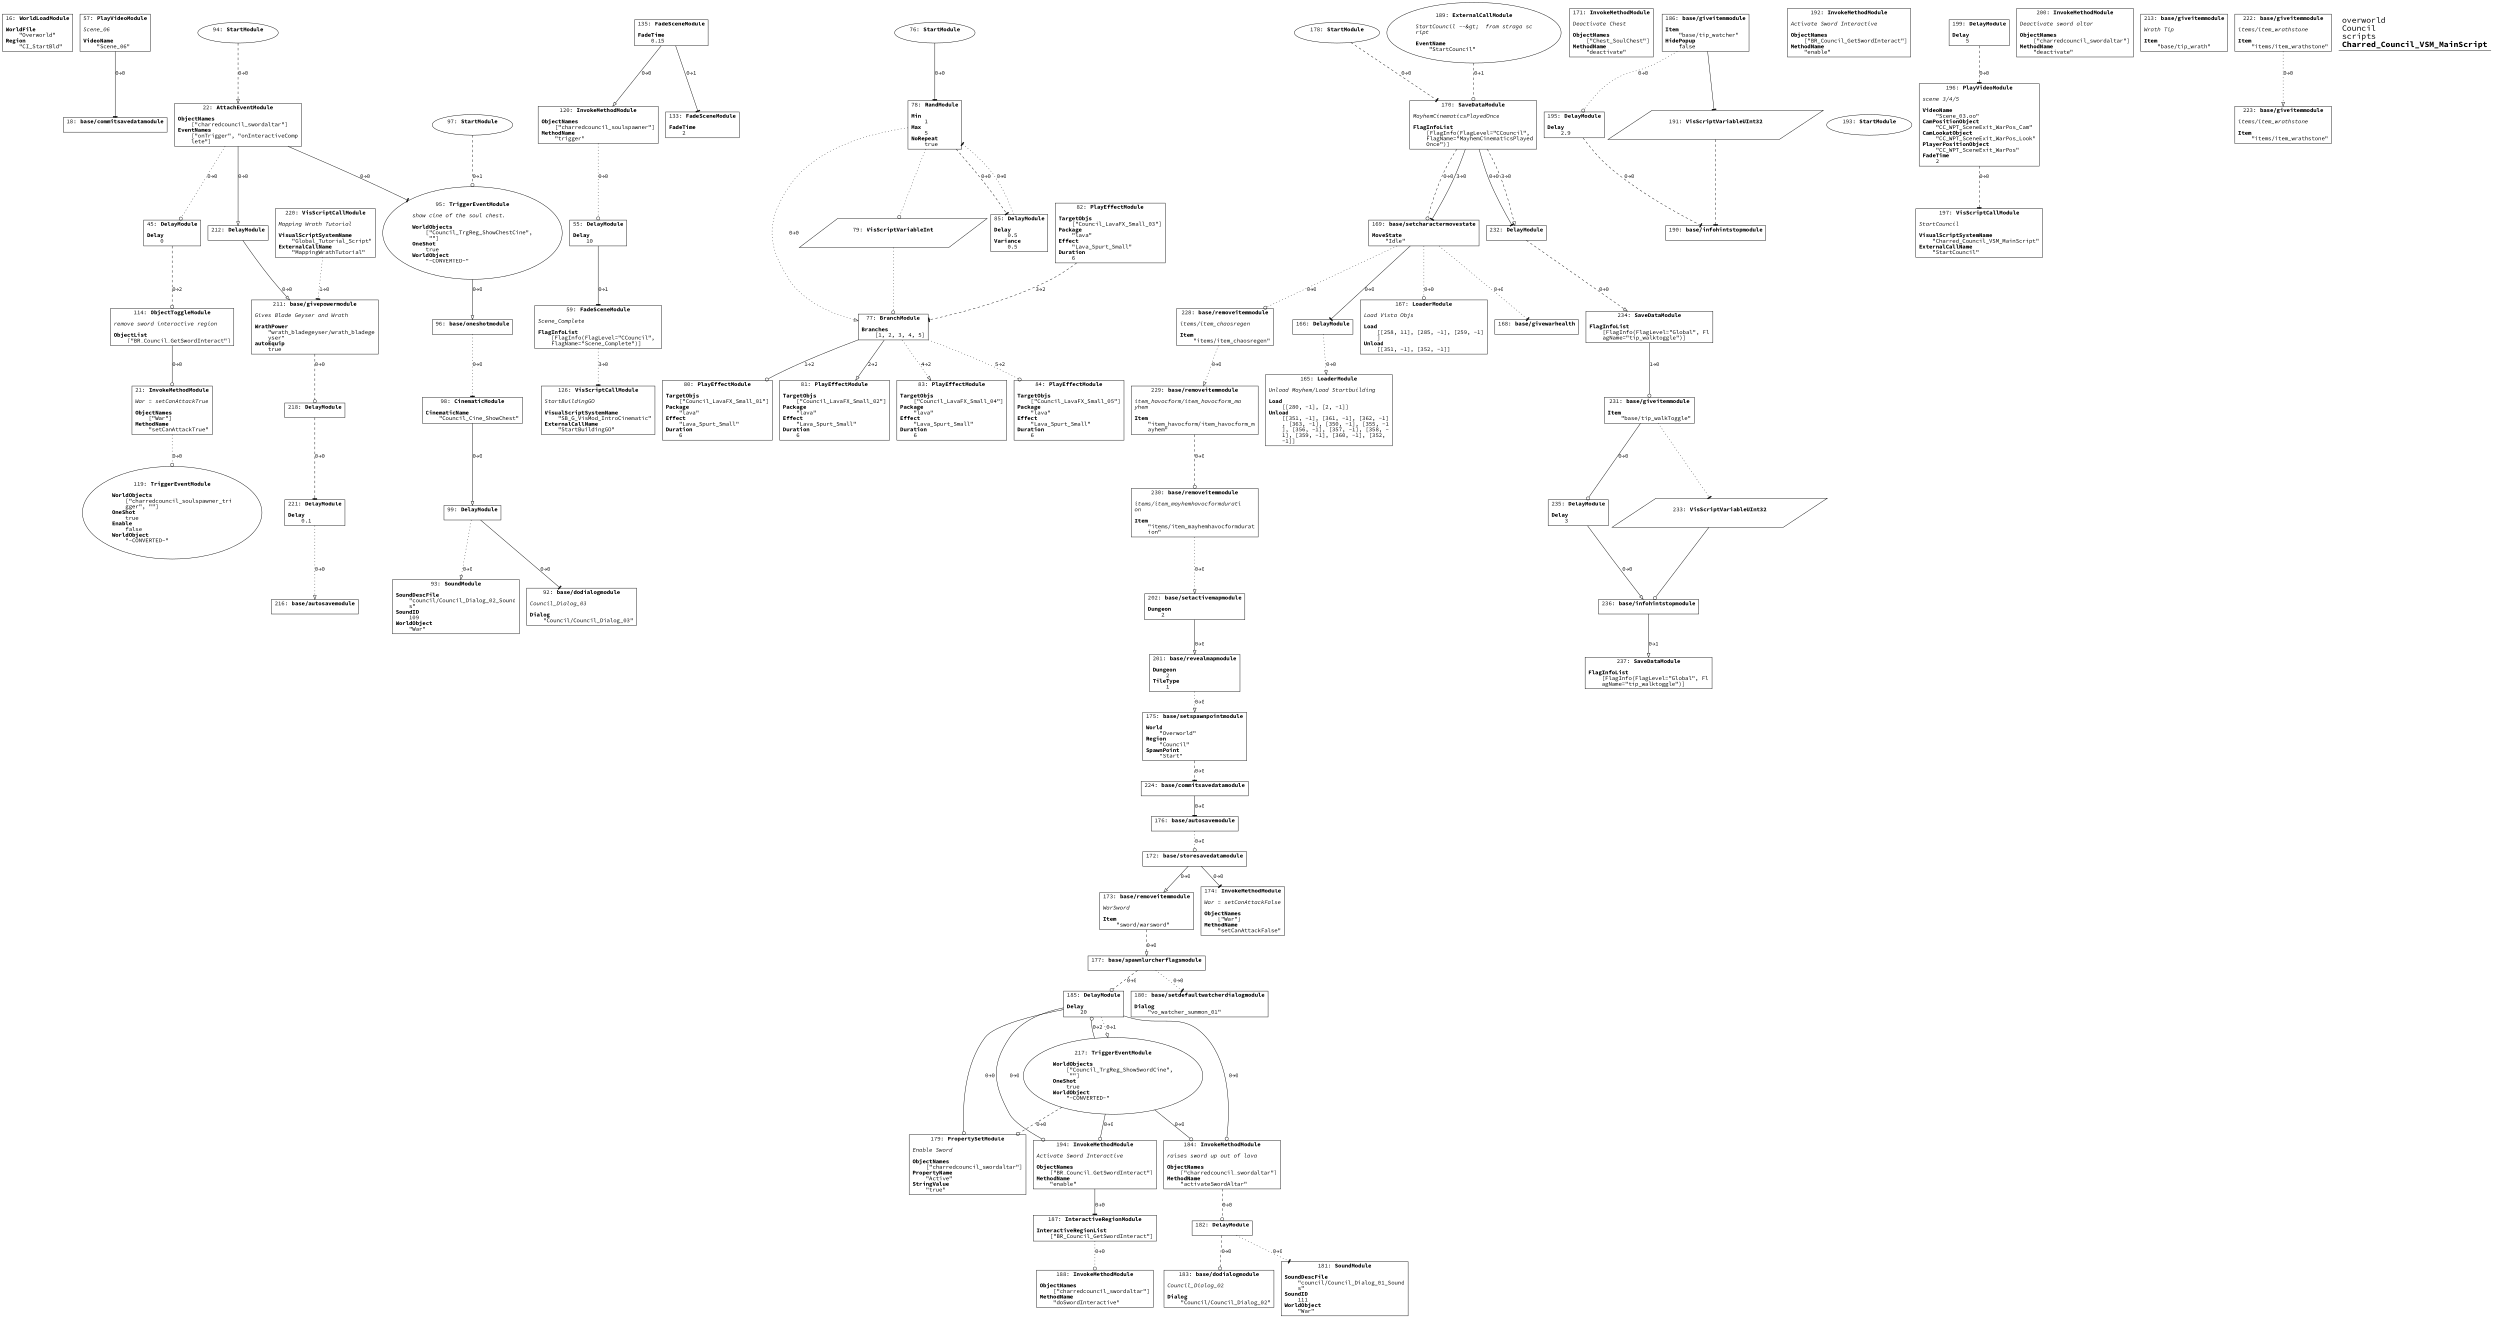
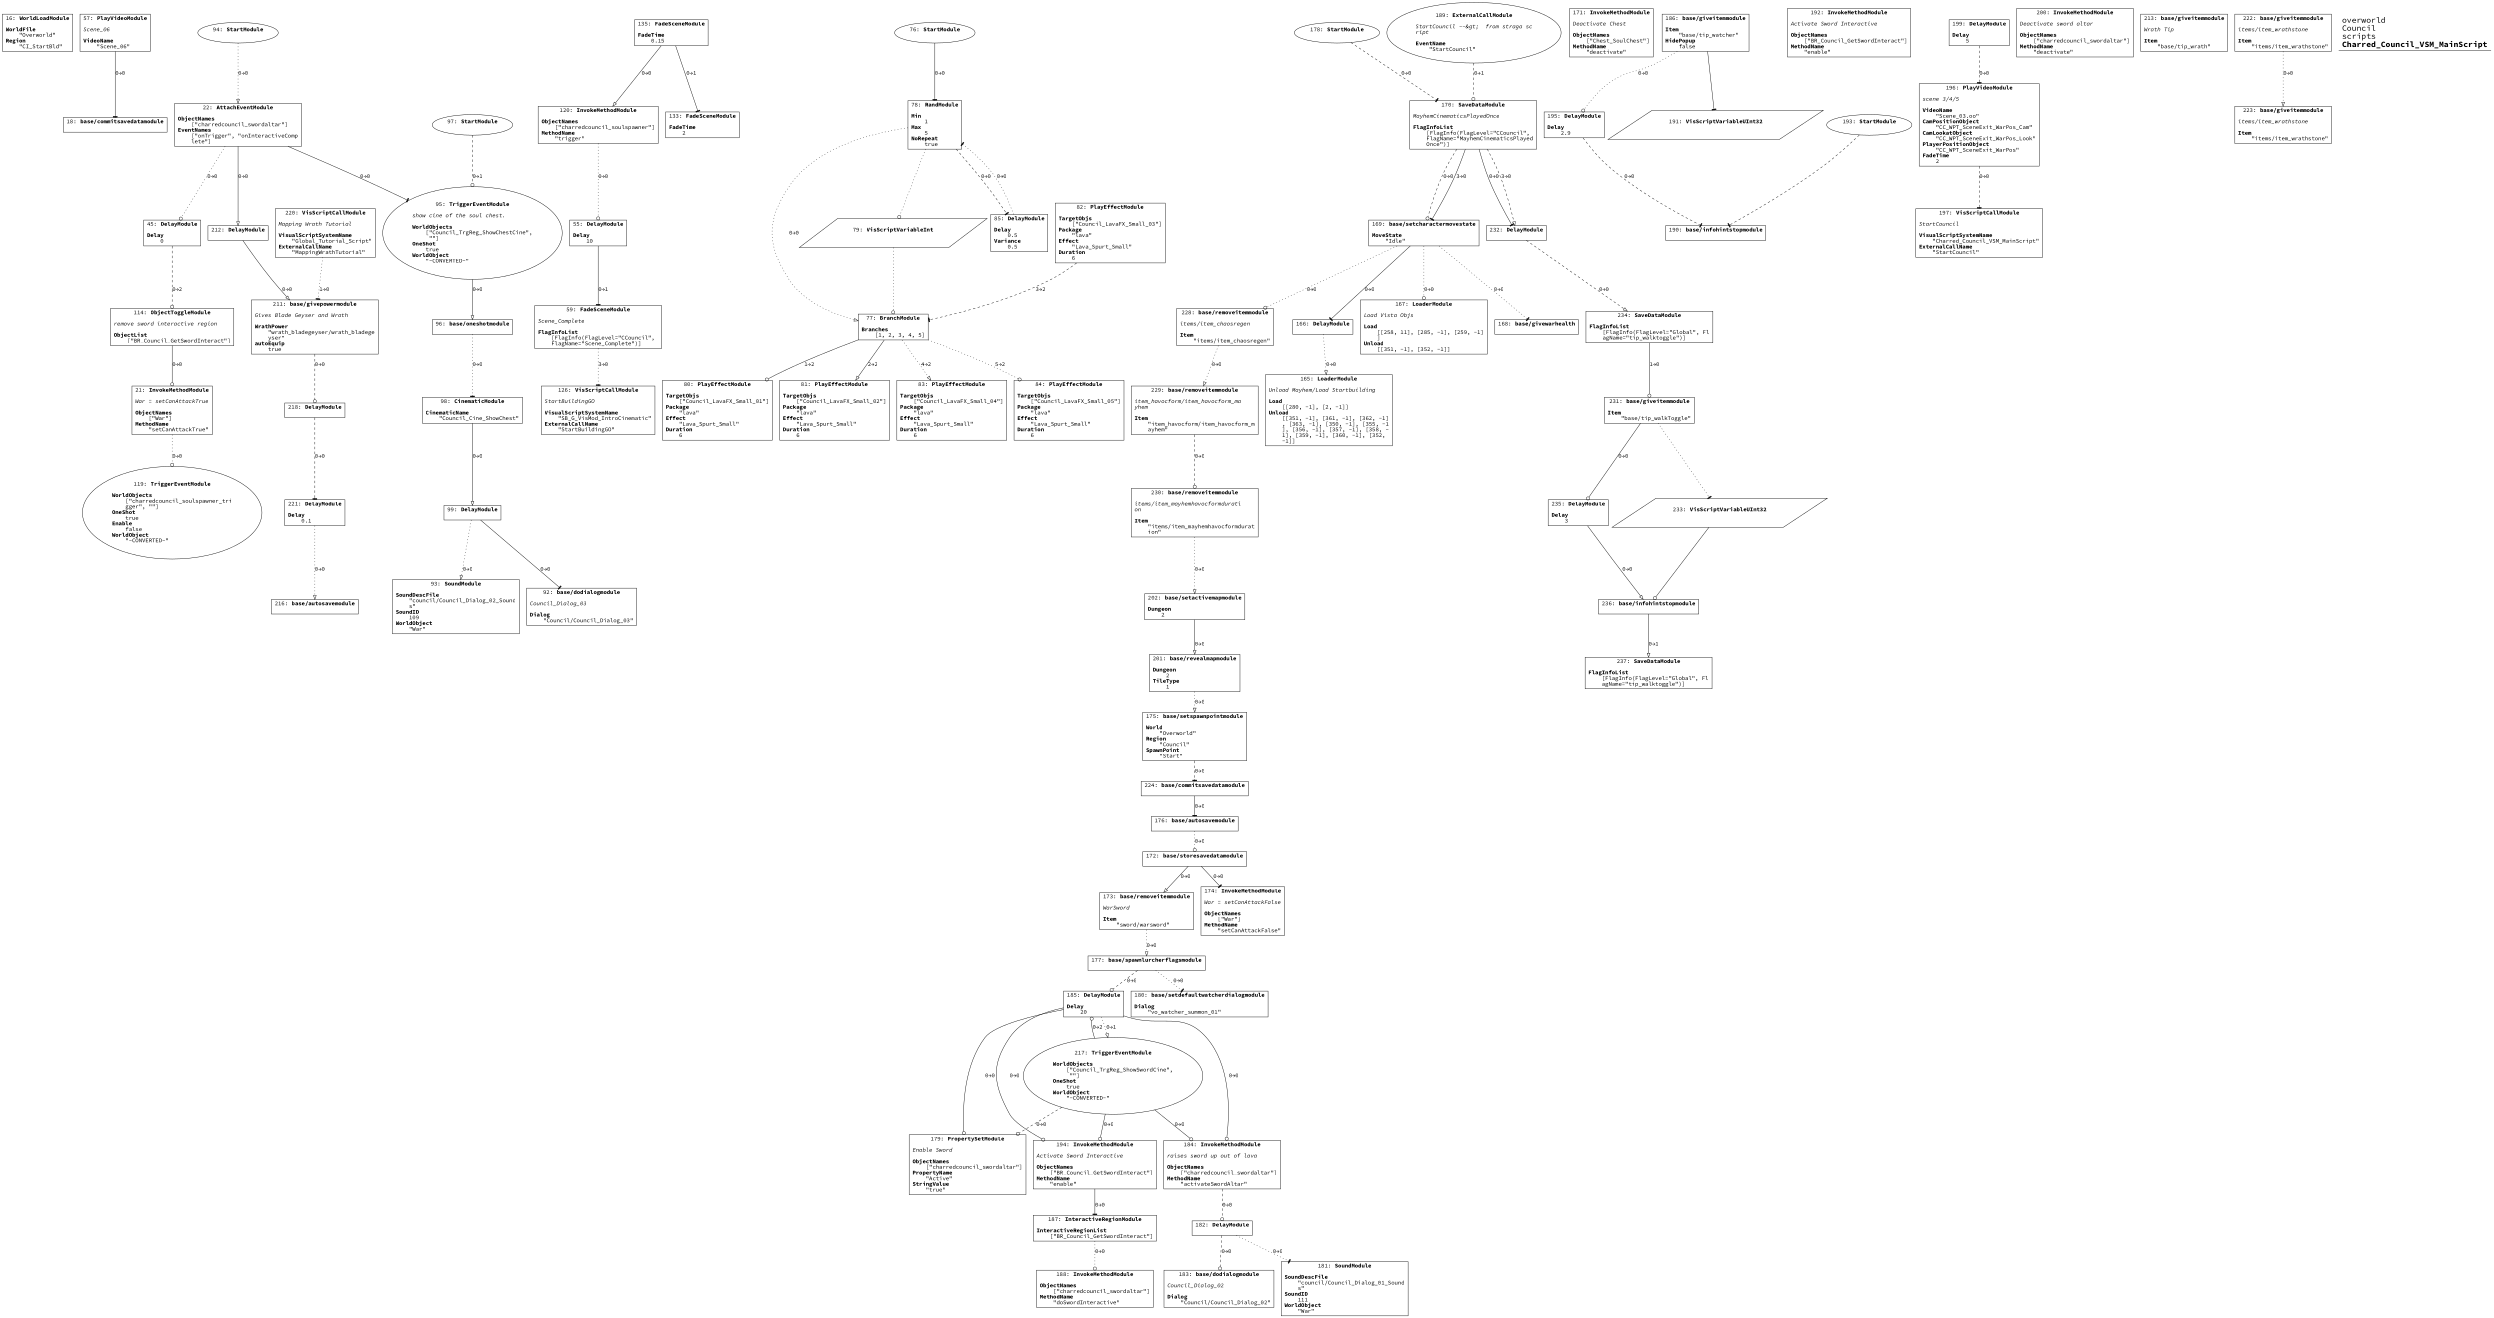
edge "94:" -> "22:": style dashed -> dotted
edge "191:" -> "190:": now "193:" -> "190:"
edge "173:" -> "177:": style dashed -> dotted
